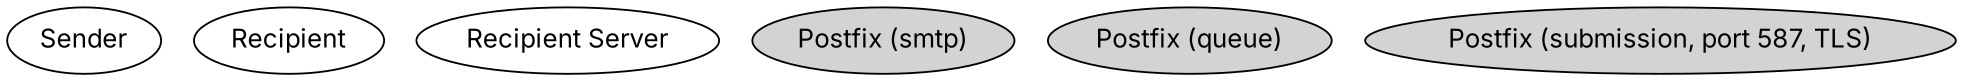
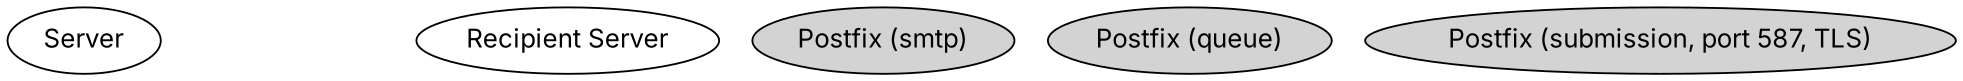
node "Sender": label "Sender" -> "Server"
node "Recipient": removed
